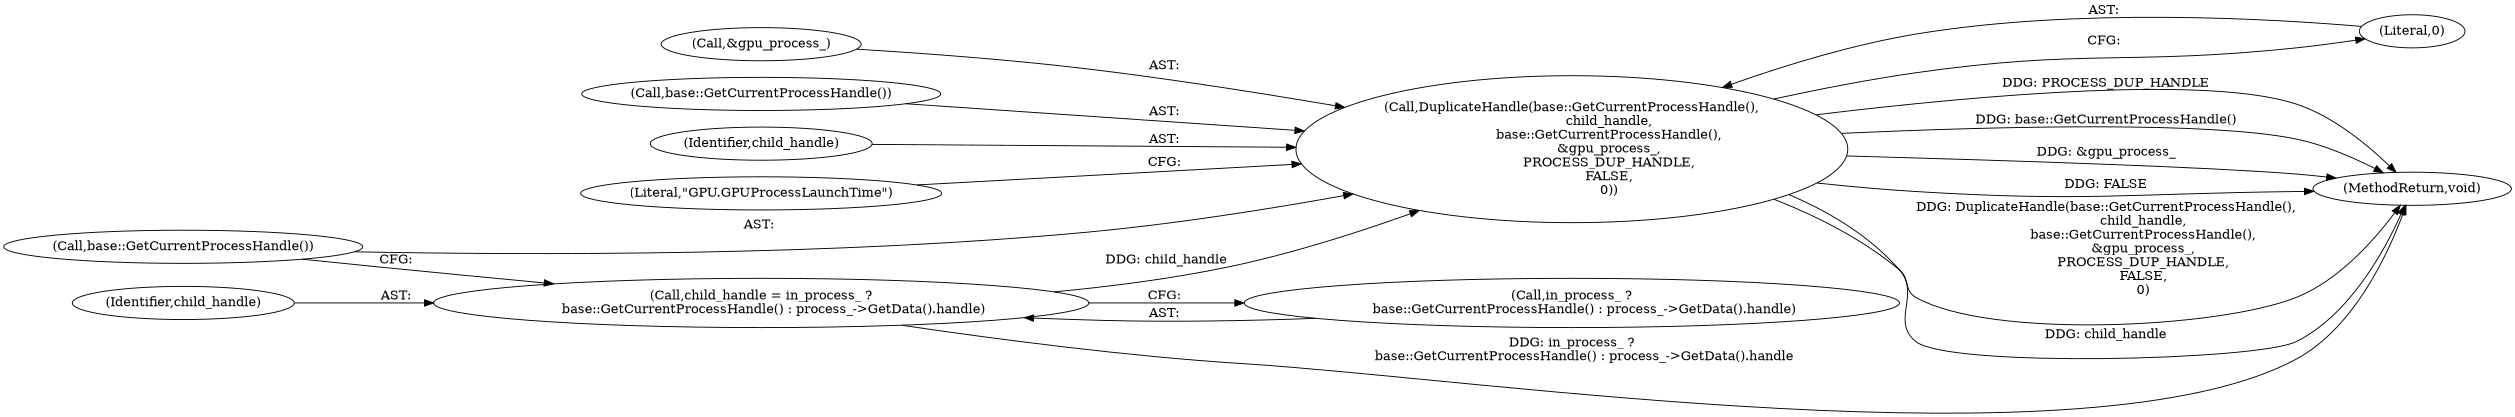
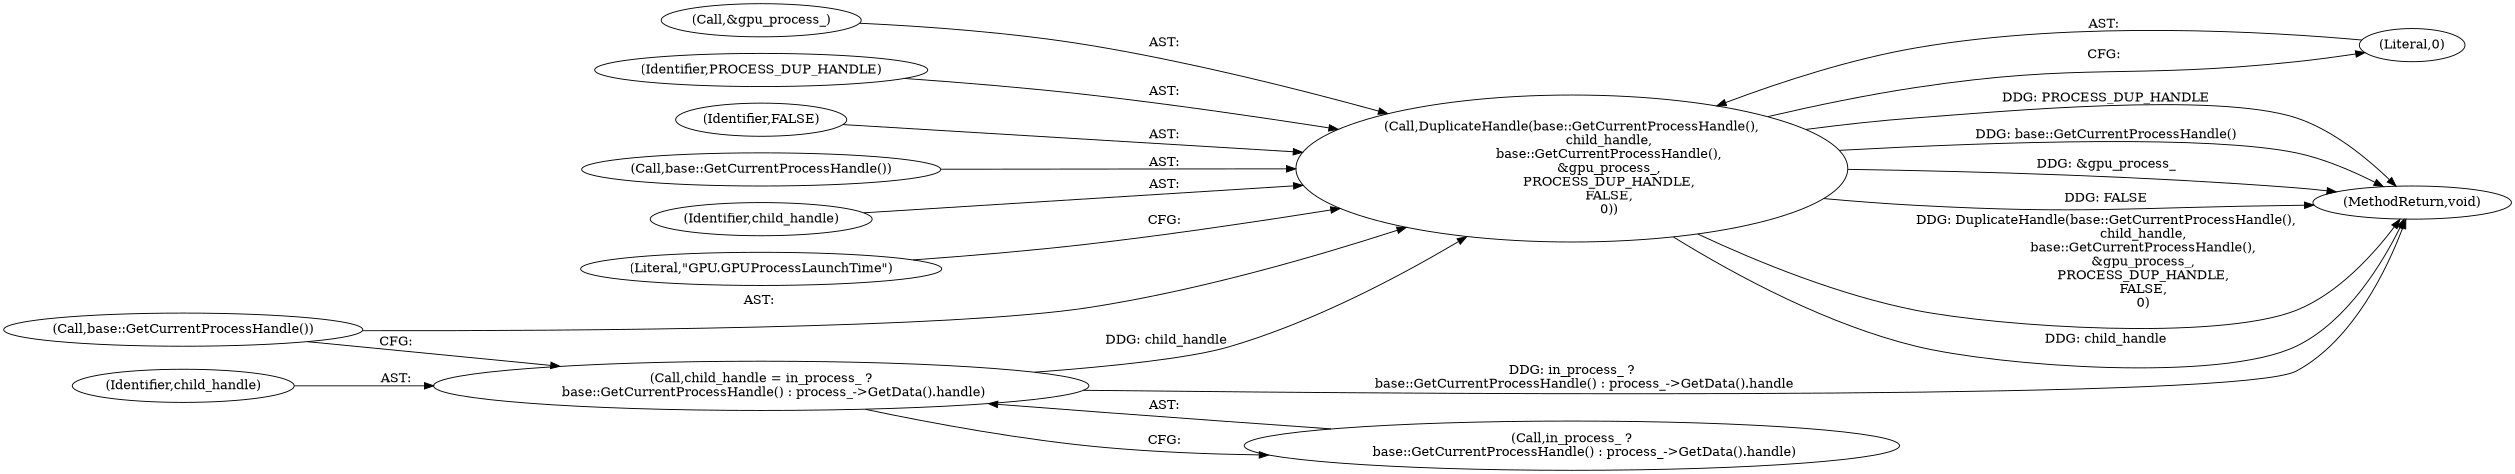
node "(Identifier,PROCESS_DUP_HANDLE)": added
node "(Identifier,FALSE)": added
